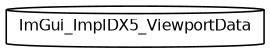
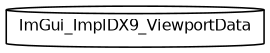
node "ImGui_ImplDX5_ViewportData": label "ImGui_ImplDX5_ViewportData" -> "ImGui_ImplDX9_ViewportData"
